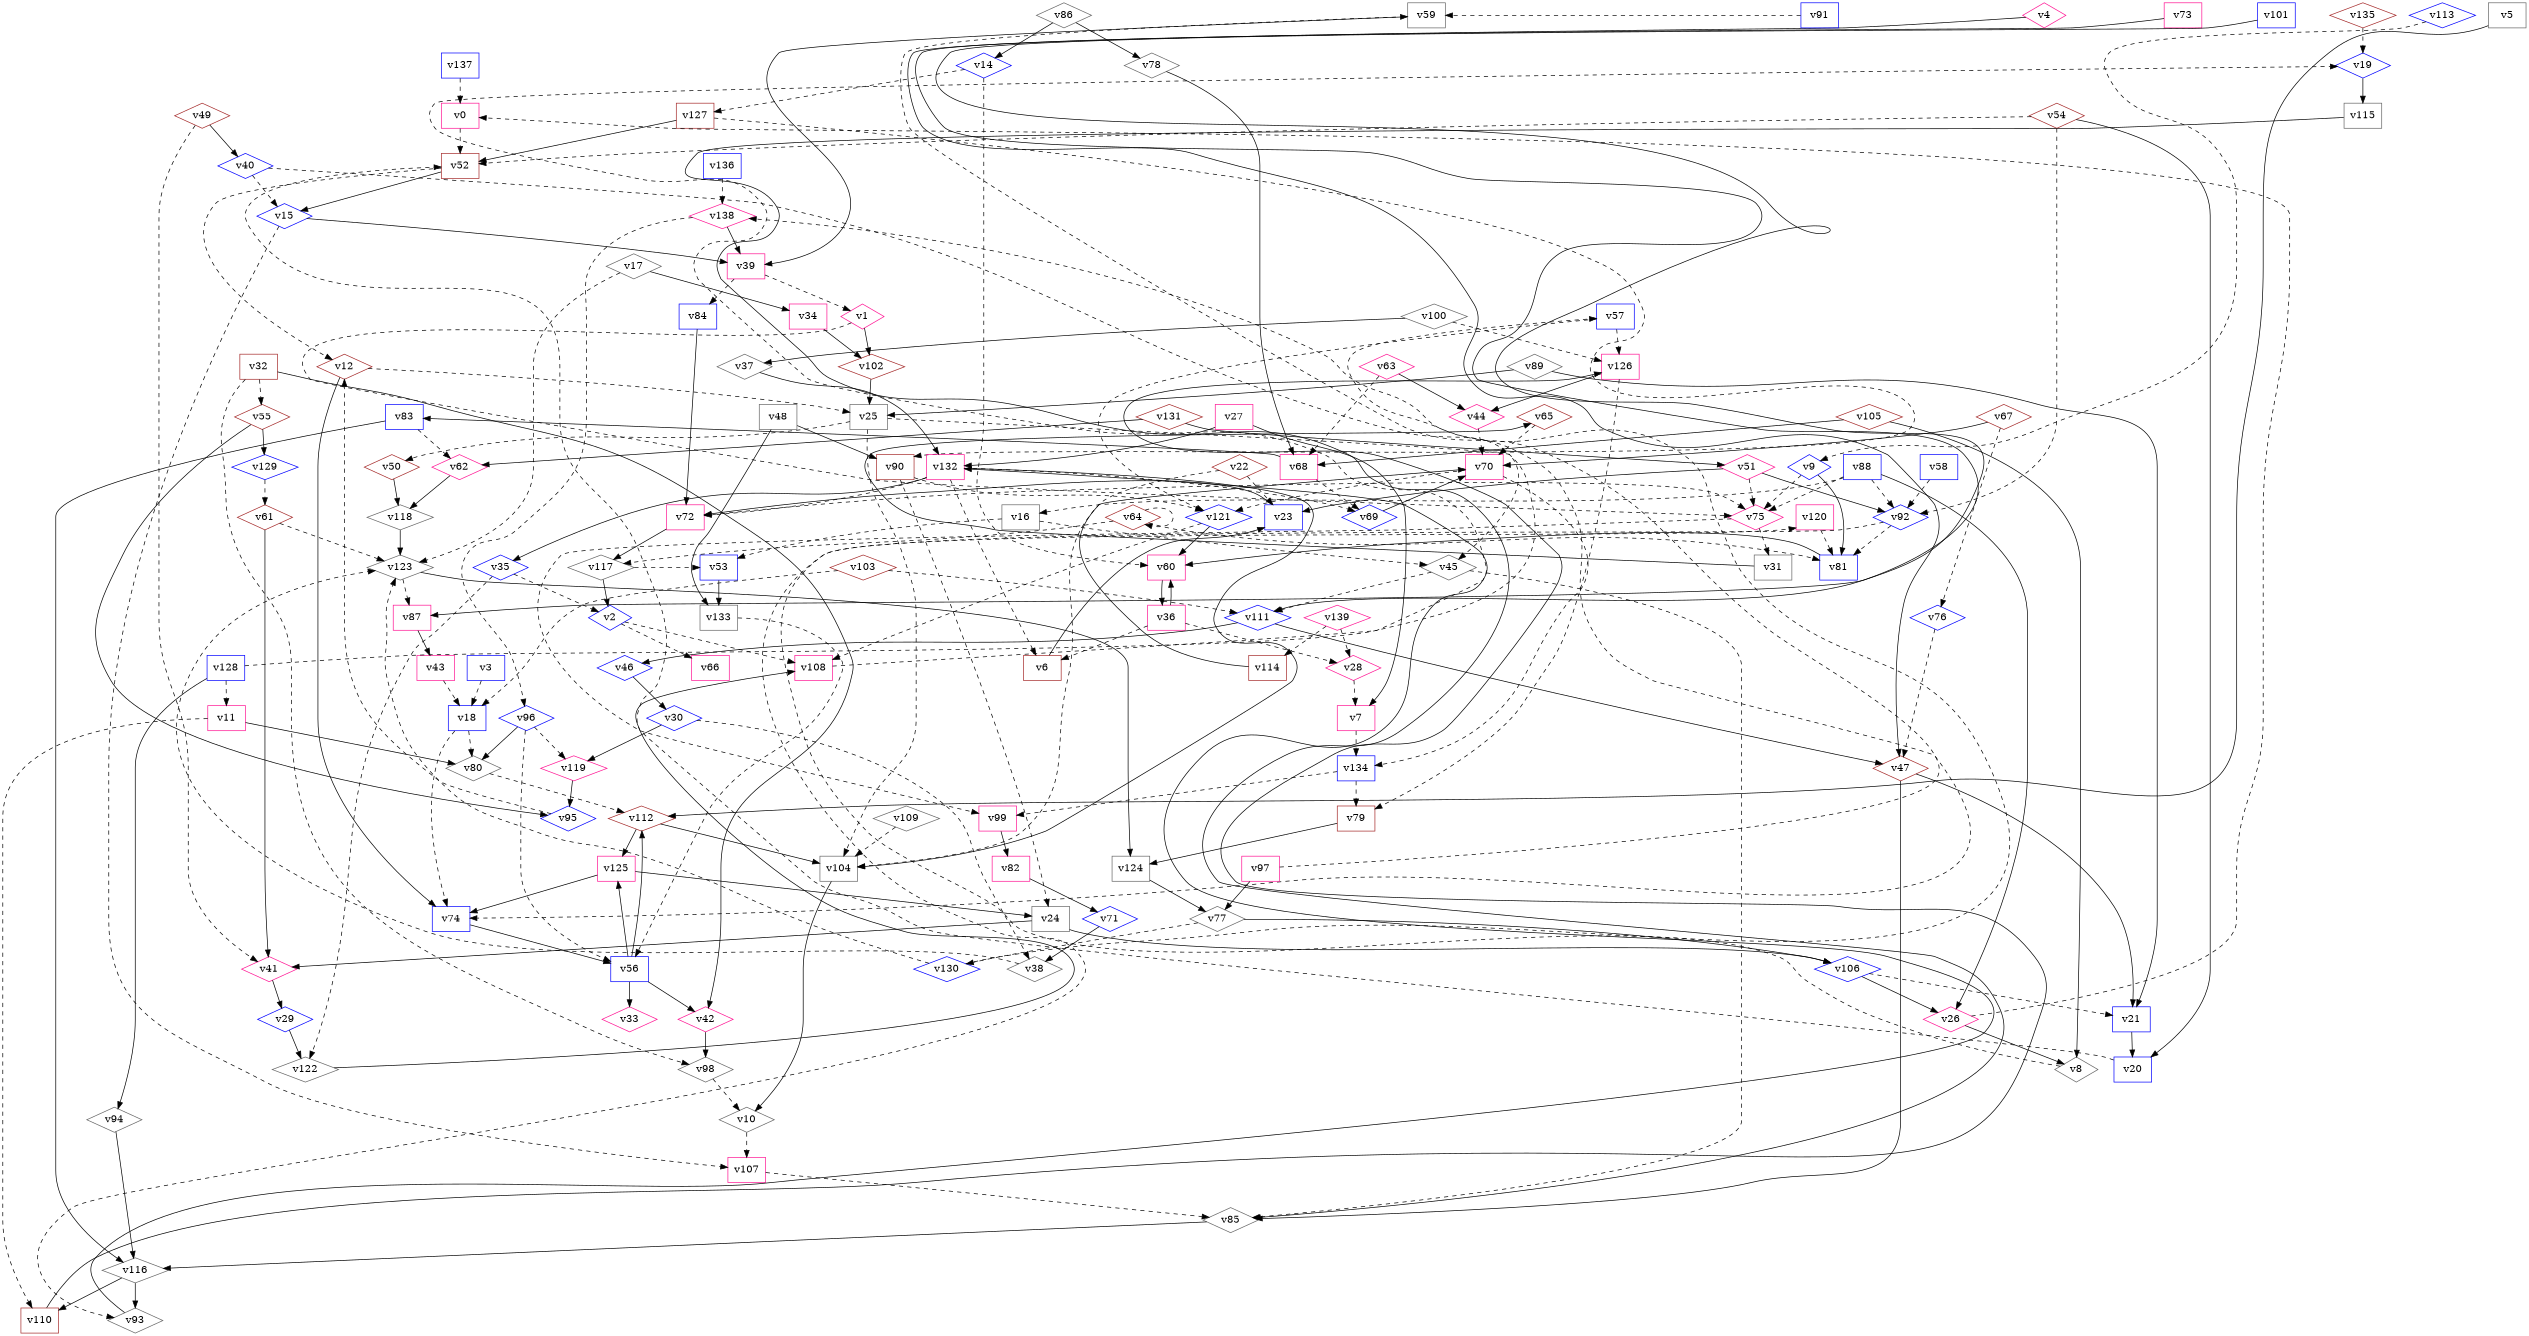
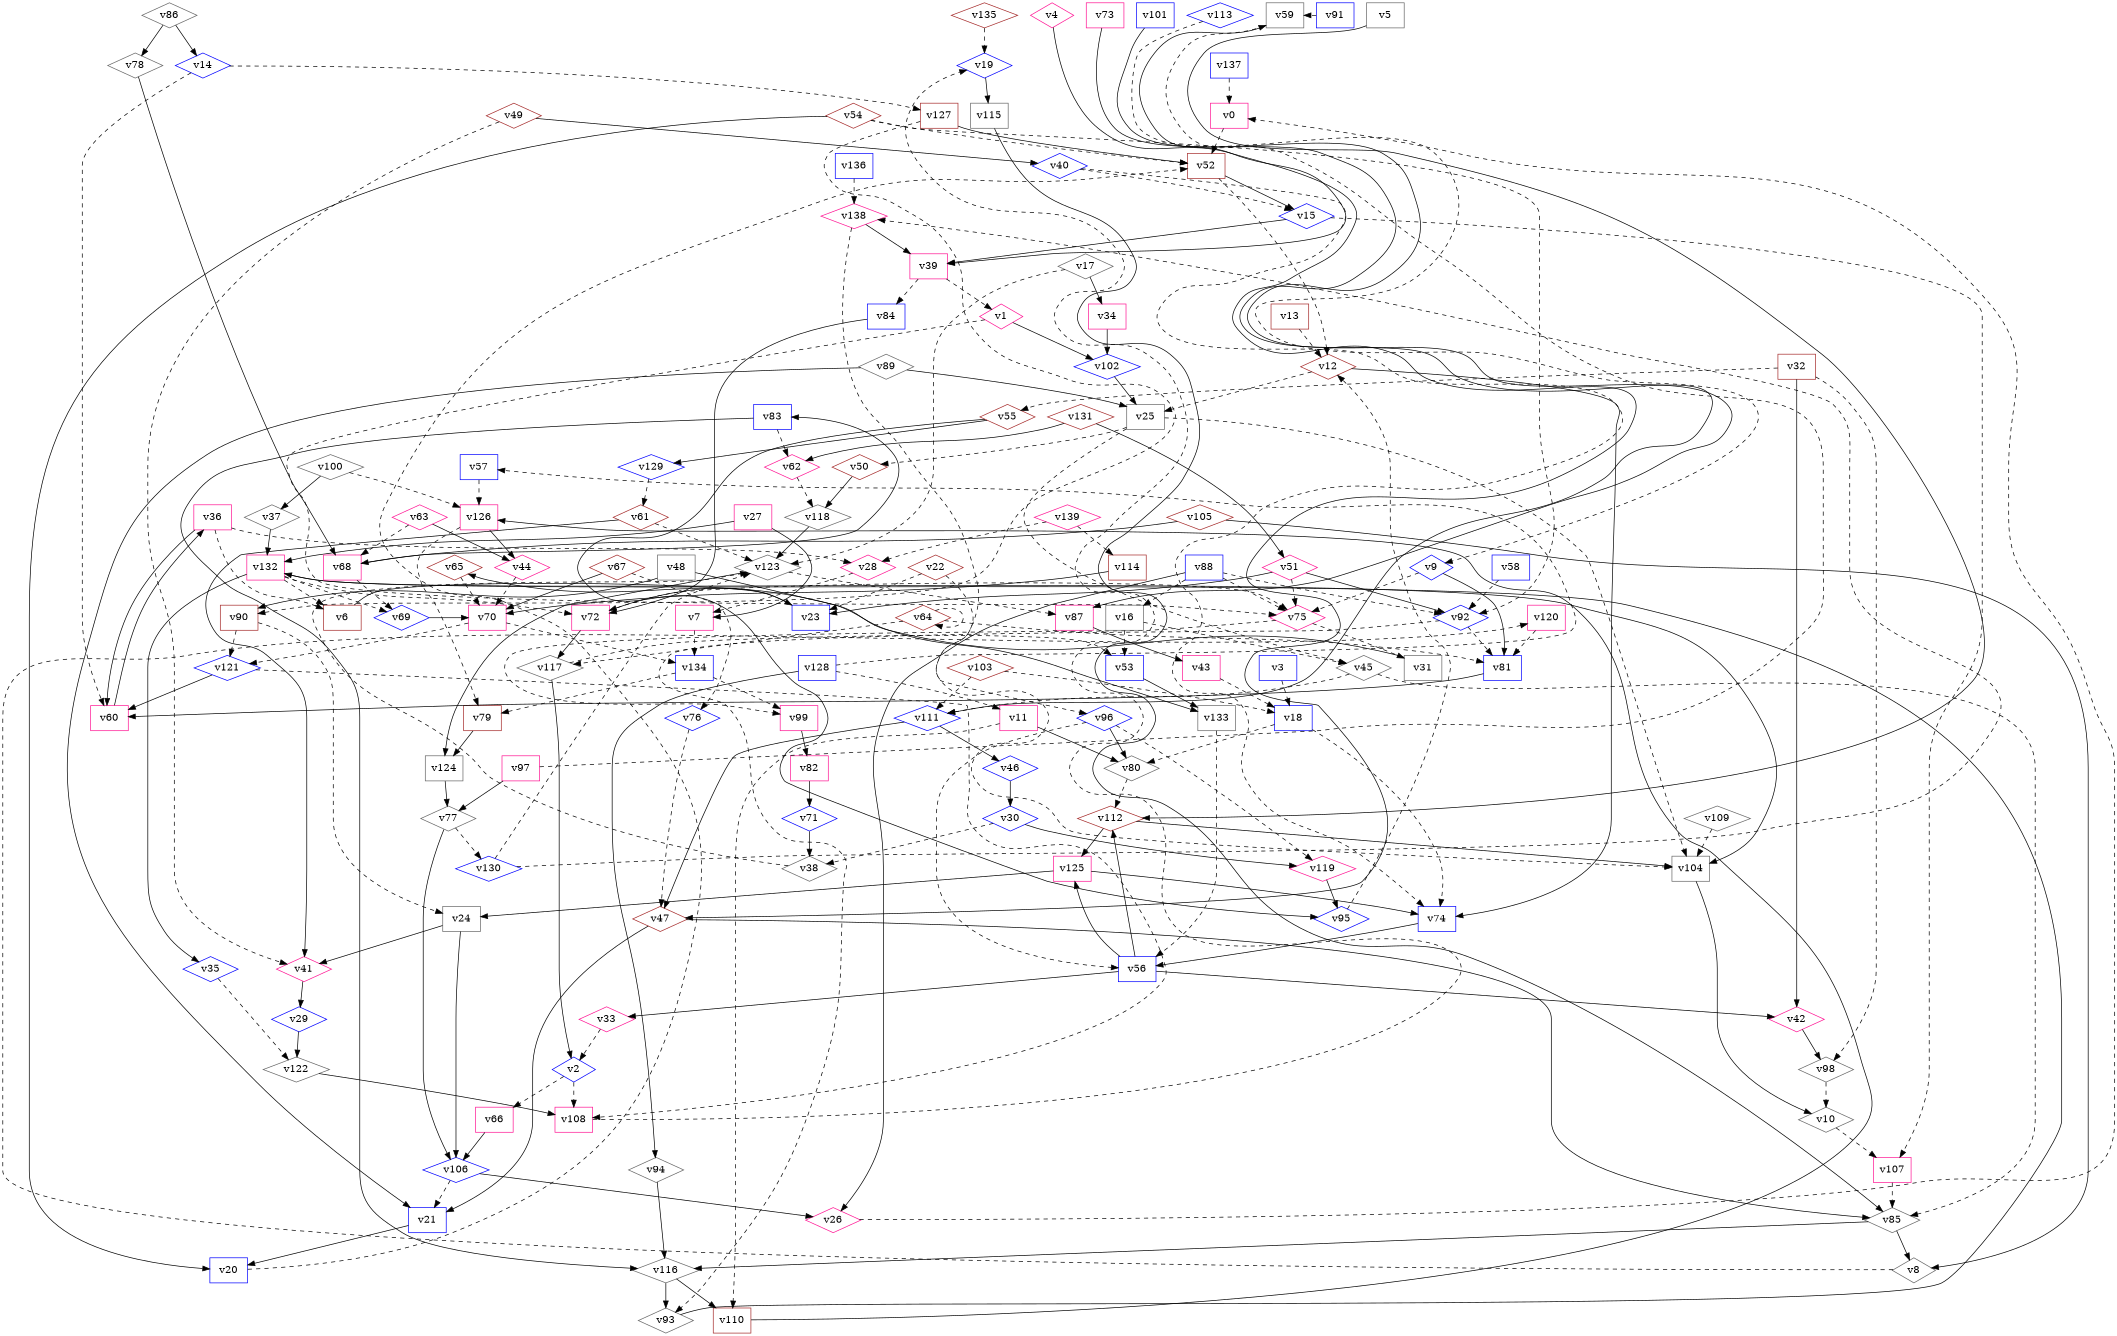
node "v13": added
edge "v57" -> "v121": removed
node "v102": color brown -> blue
edge "v62" -> "v118": style solid -> dashed
edge "v35" -> "v2": now "v33" -> "v2"
edge "v26" -> "v8": now "v85" -> "v8"
edge "v66" -> "v106": added
